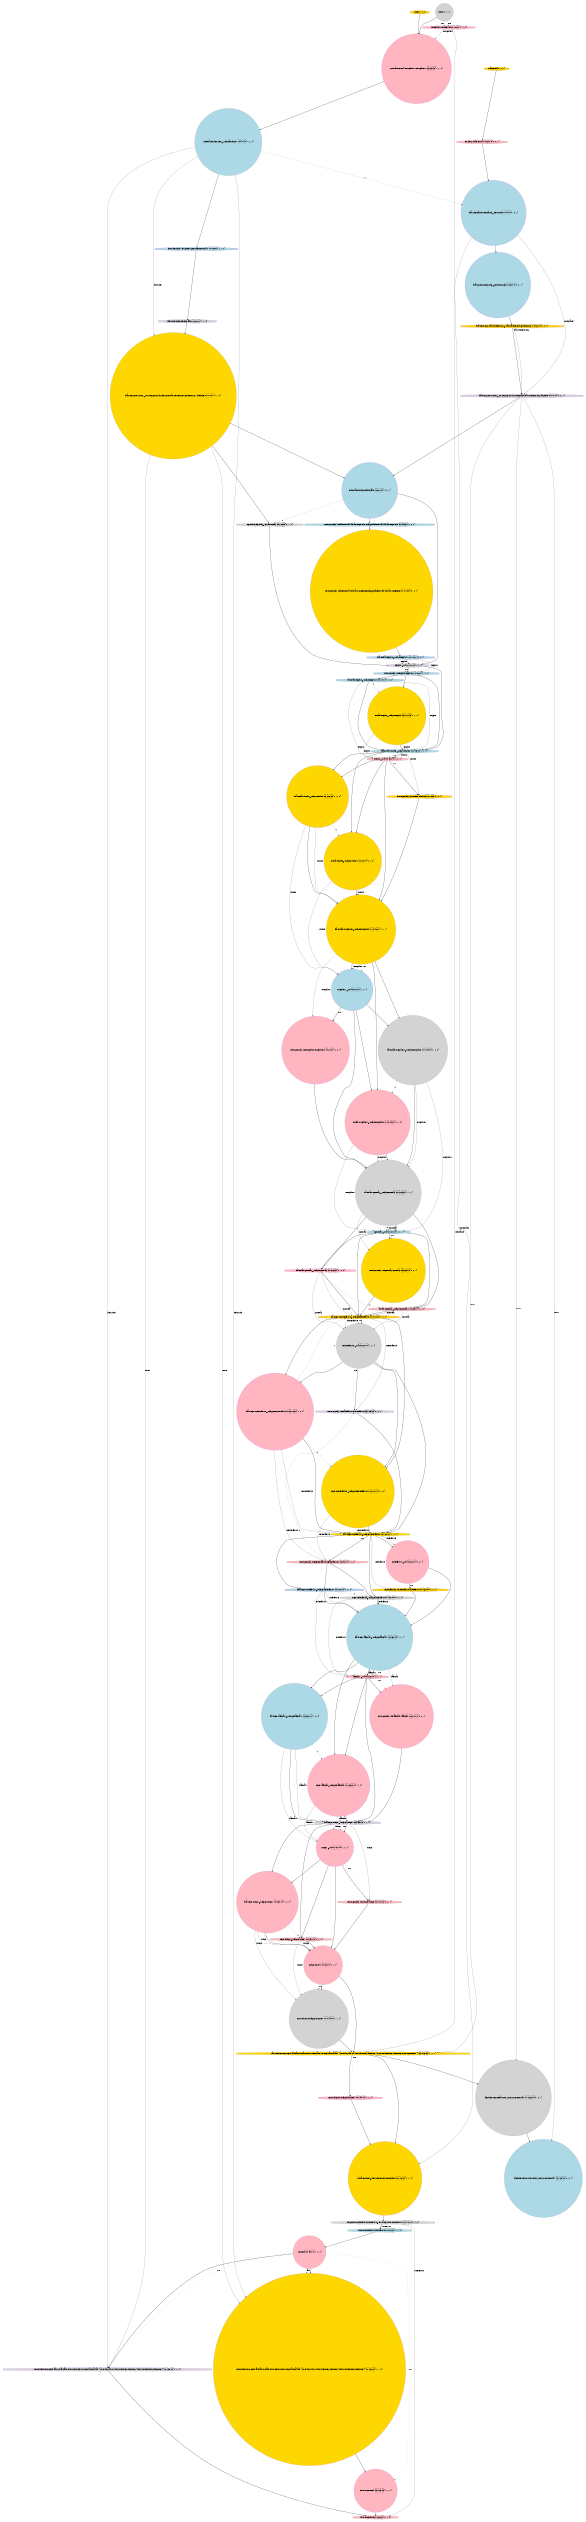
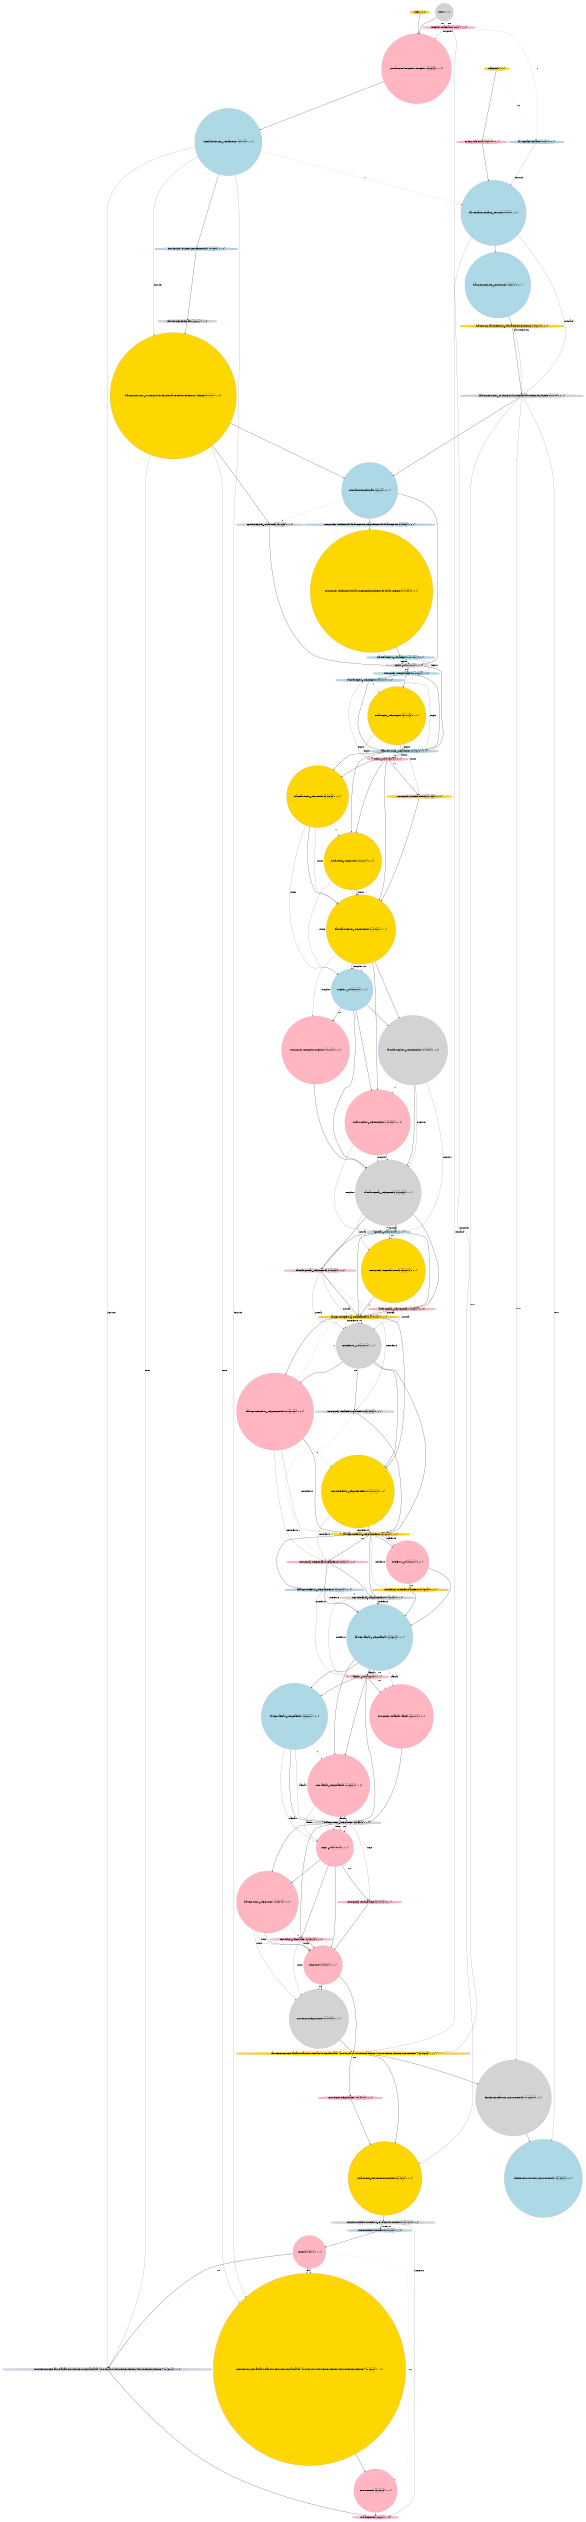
node "final SocketChannel clientSocket@@@2@@@['0', '0', '1']": added
